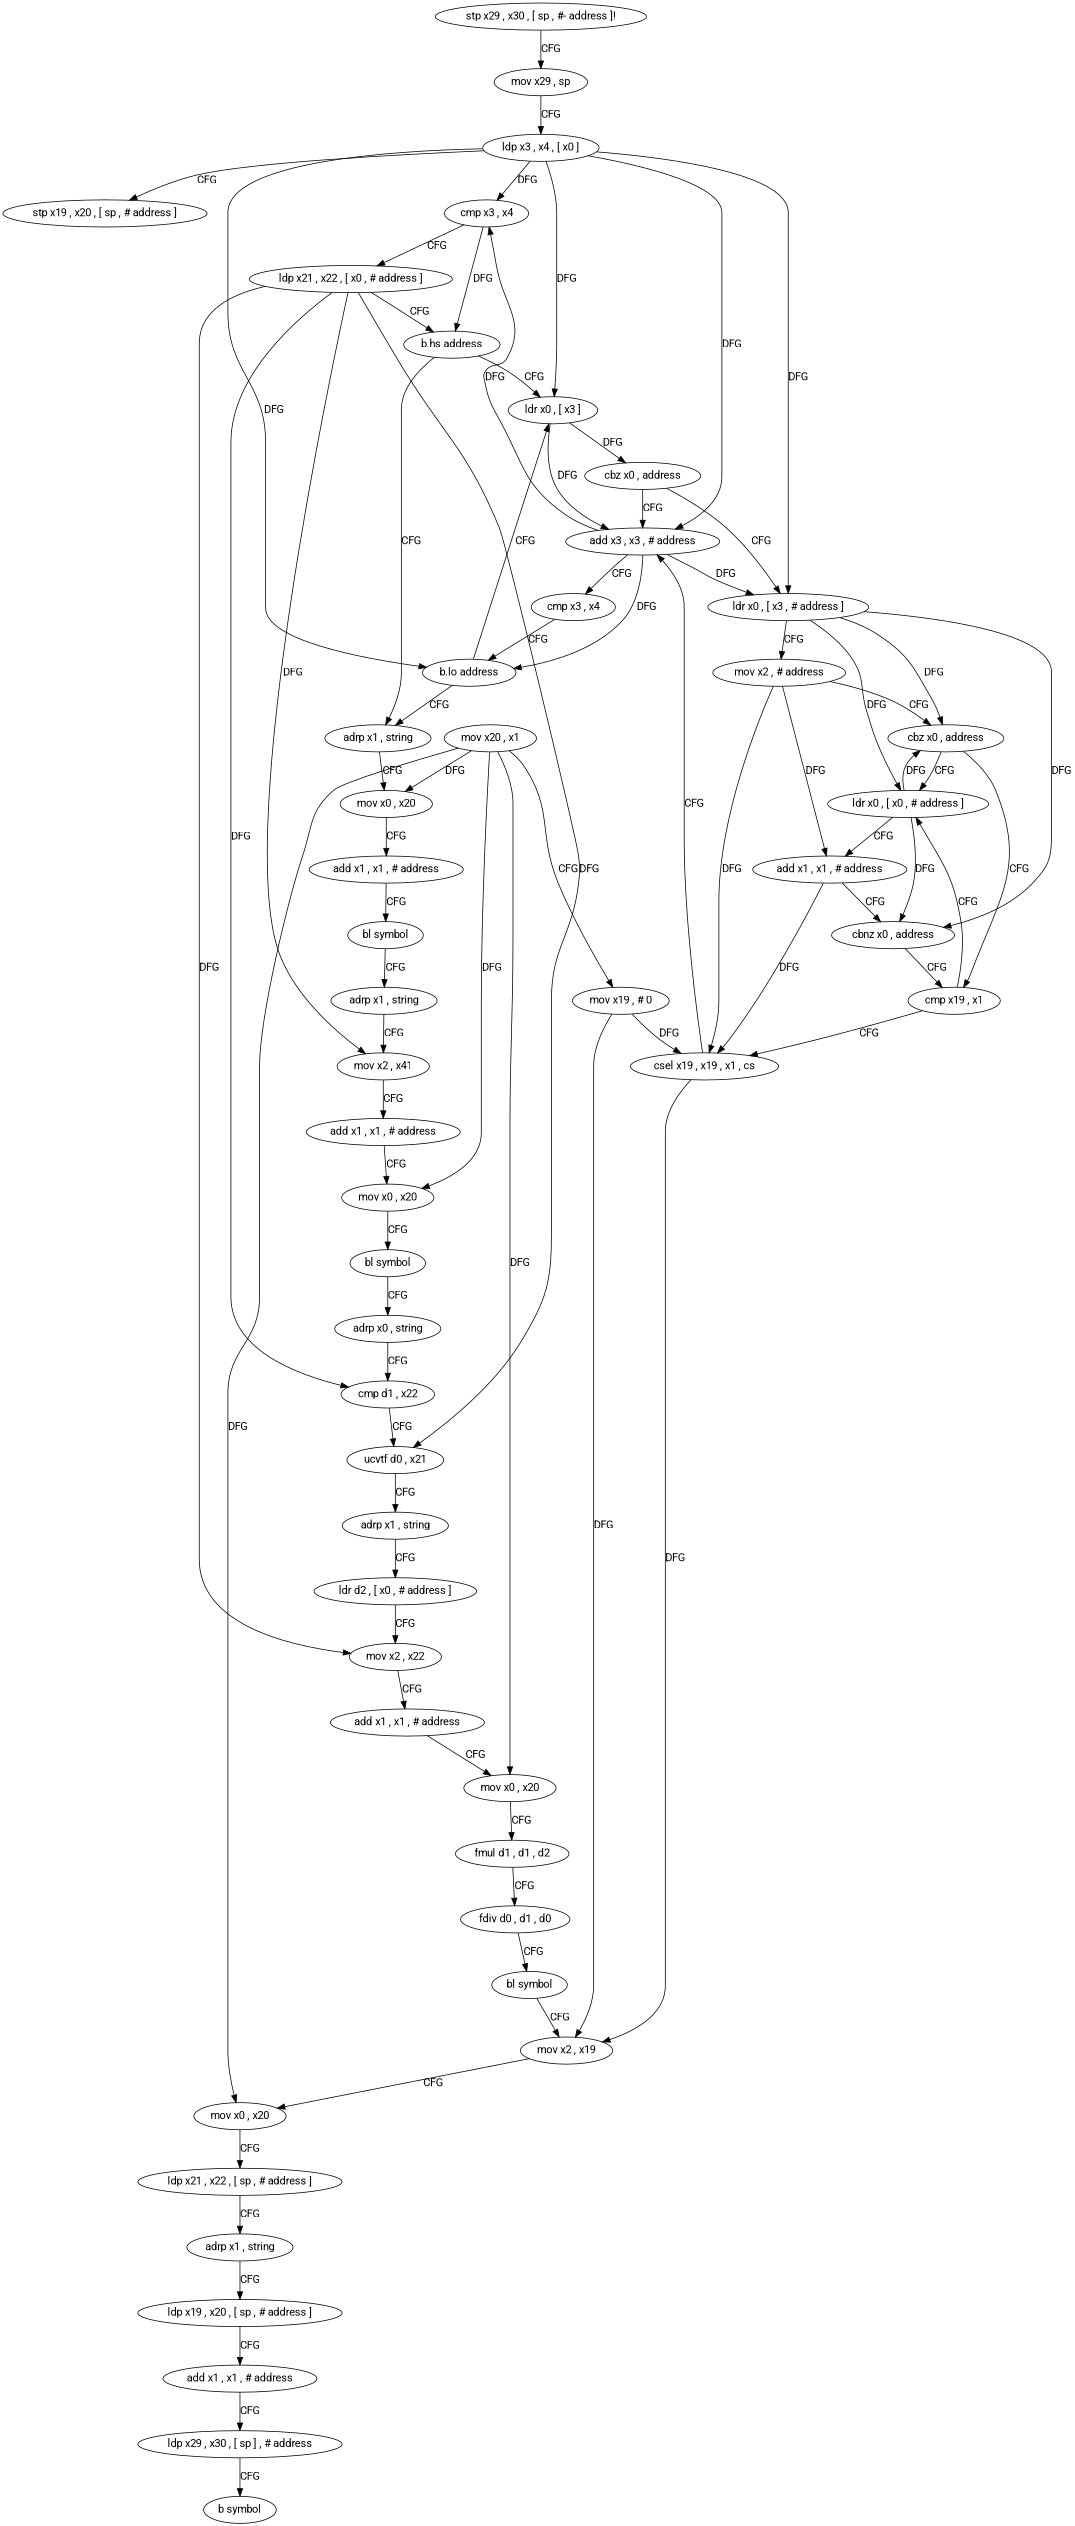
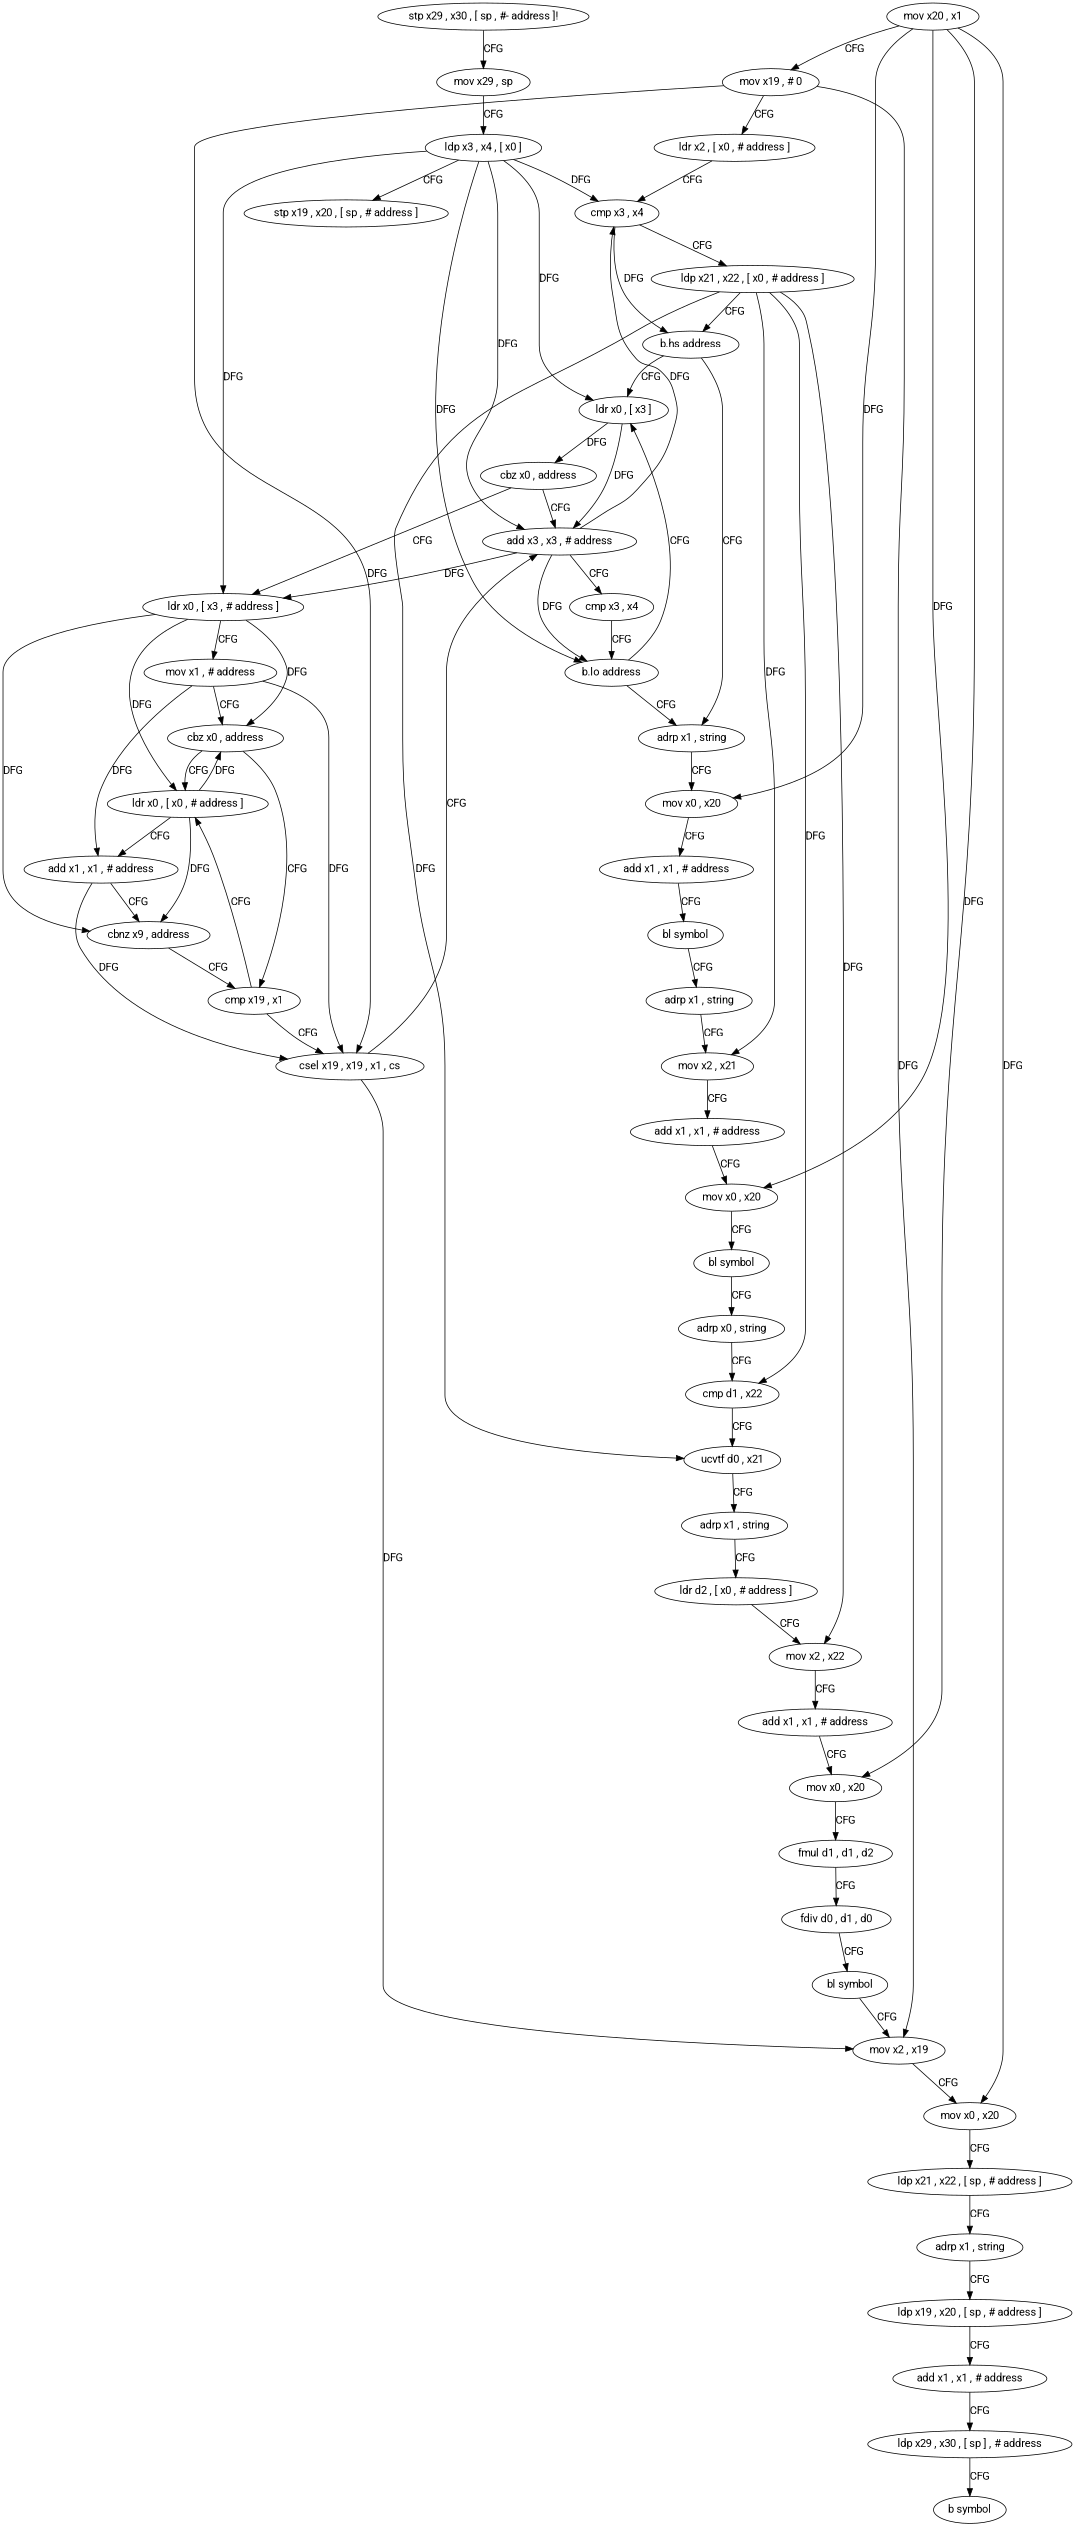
node "ldr x2 , [ x0 , # address ]": added
node "mov x2 , # address": label "mov x2 , # address" -> "mov x1 , # address"
node "cbnz x0 , address": label "cbnz x0 , address" -> "cbnz x9 , address"
node "mov x2 , x41": label "mov x2 , x41" -> "mov x2 , x21"
